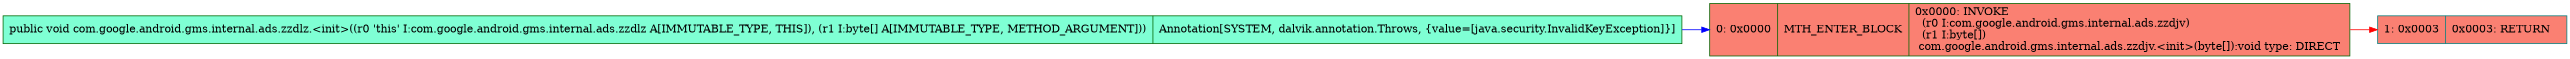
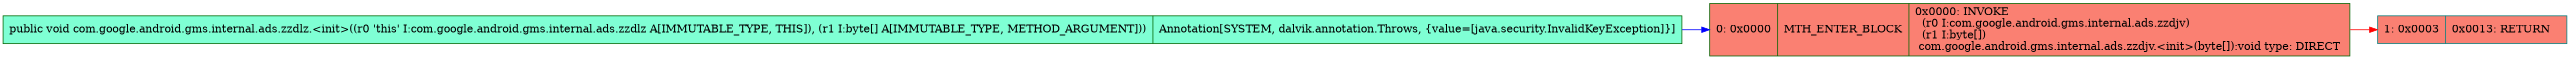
node "1: 0x0003": text "0x0003: RETURN" -> "0x0013: RETURN"
